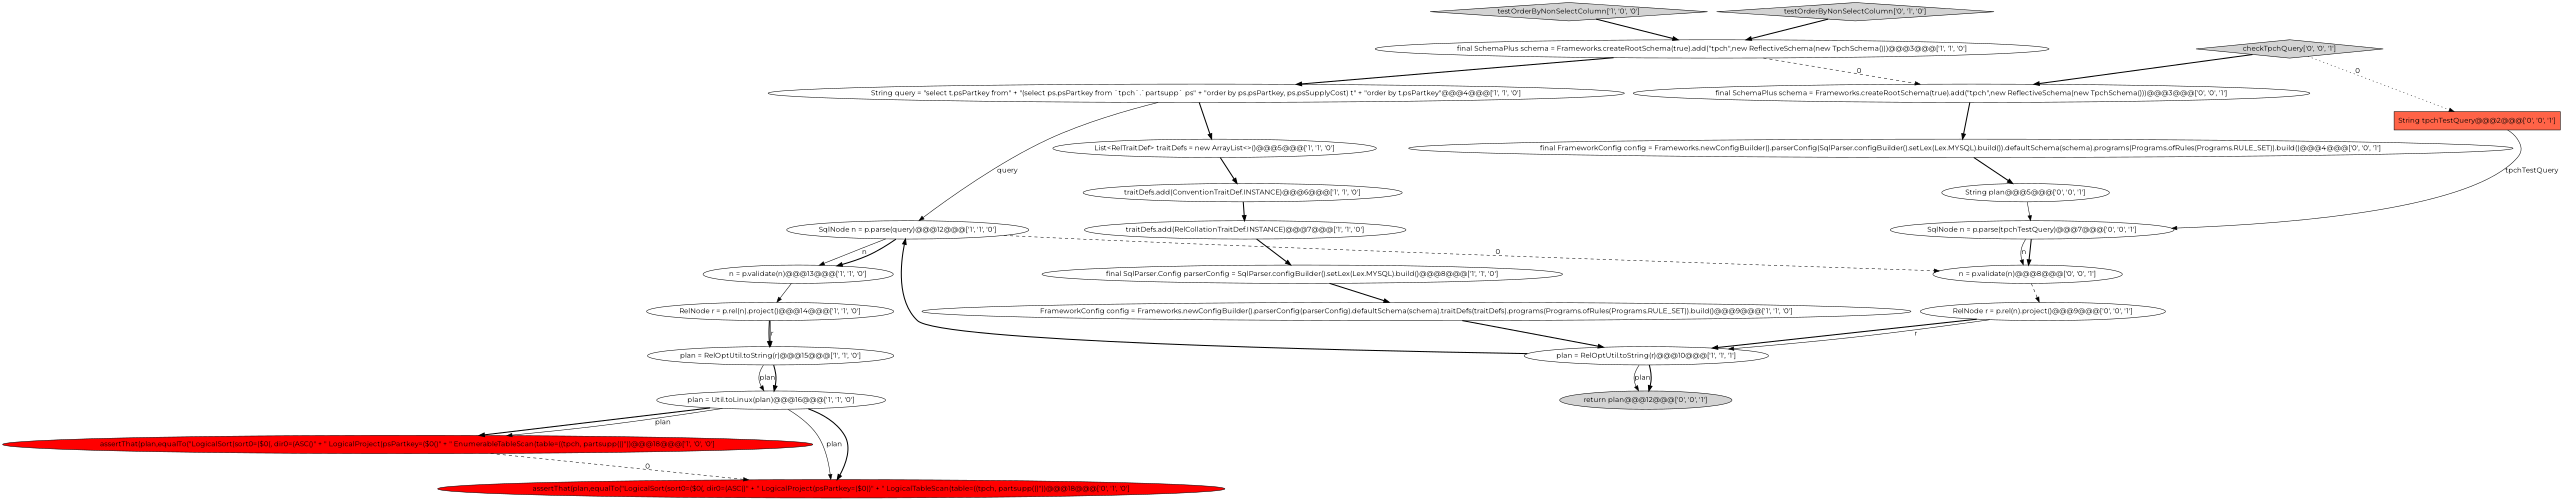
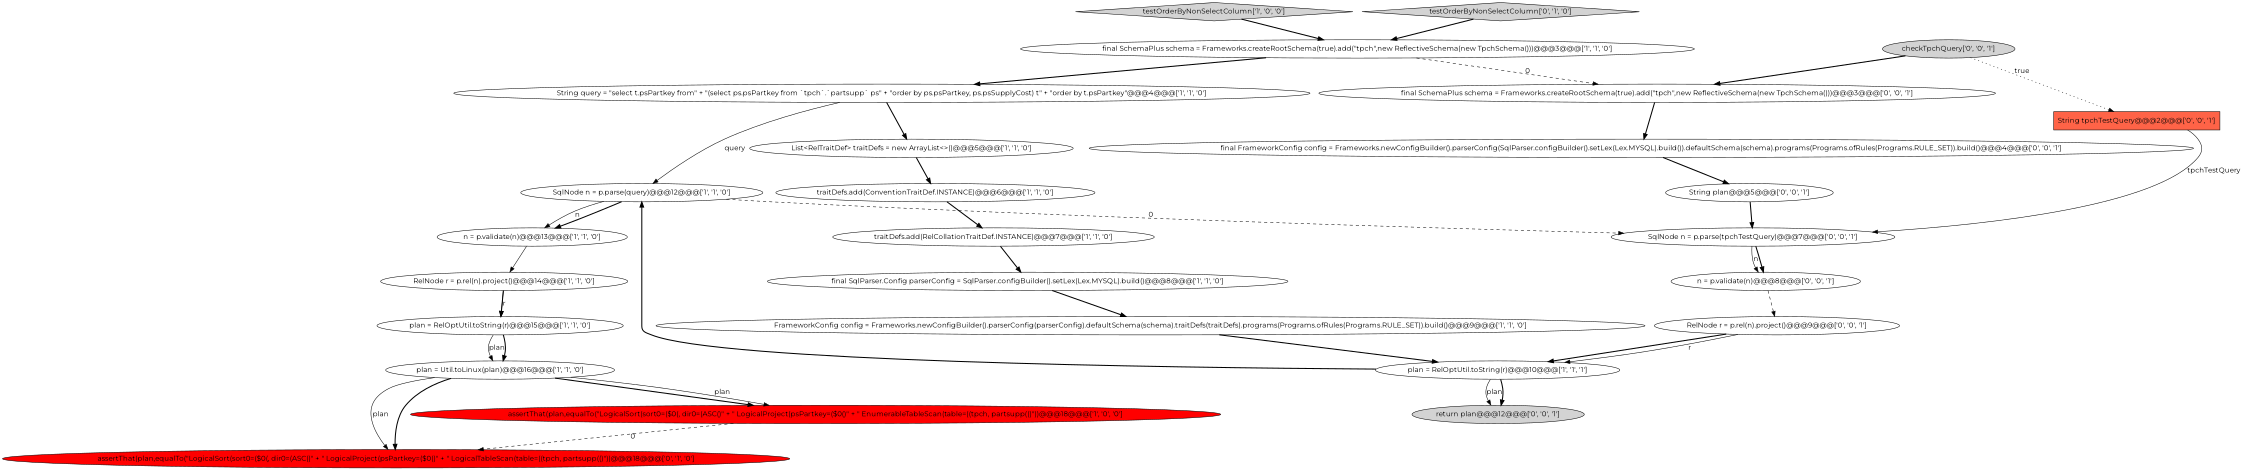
node "checkTpchQuery['0', '0', '1']": shape diamond -> ellipse
edge "checkTpchQuery['0', '0', '1']" -> "String tpchTestQuery@@@2@@@['0', '0', '1']": label "0" -> "true"
edge "String plan@@@5@@@['0', '0', '1']" -> "SqlNode n = p.parse(tpchTestQuery)@@@7@@@['0', '0', '1']": style solid -> bold
edge "SqlNode n = p.parse(query)@@@12@@@['1', '1', '0']" -> "n = p.validate(n)@@@8@@@['0', '0', '1']": now "SqlNode n = p.parse(query)@@@12@@@['1', '1', '0']" -> "SqlNode n = p.parse(tpchTestQuery)@@@7@@@['0', '0', '1']"
